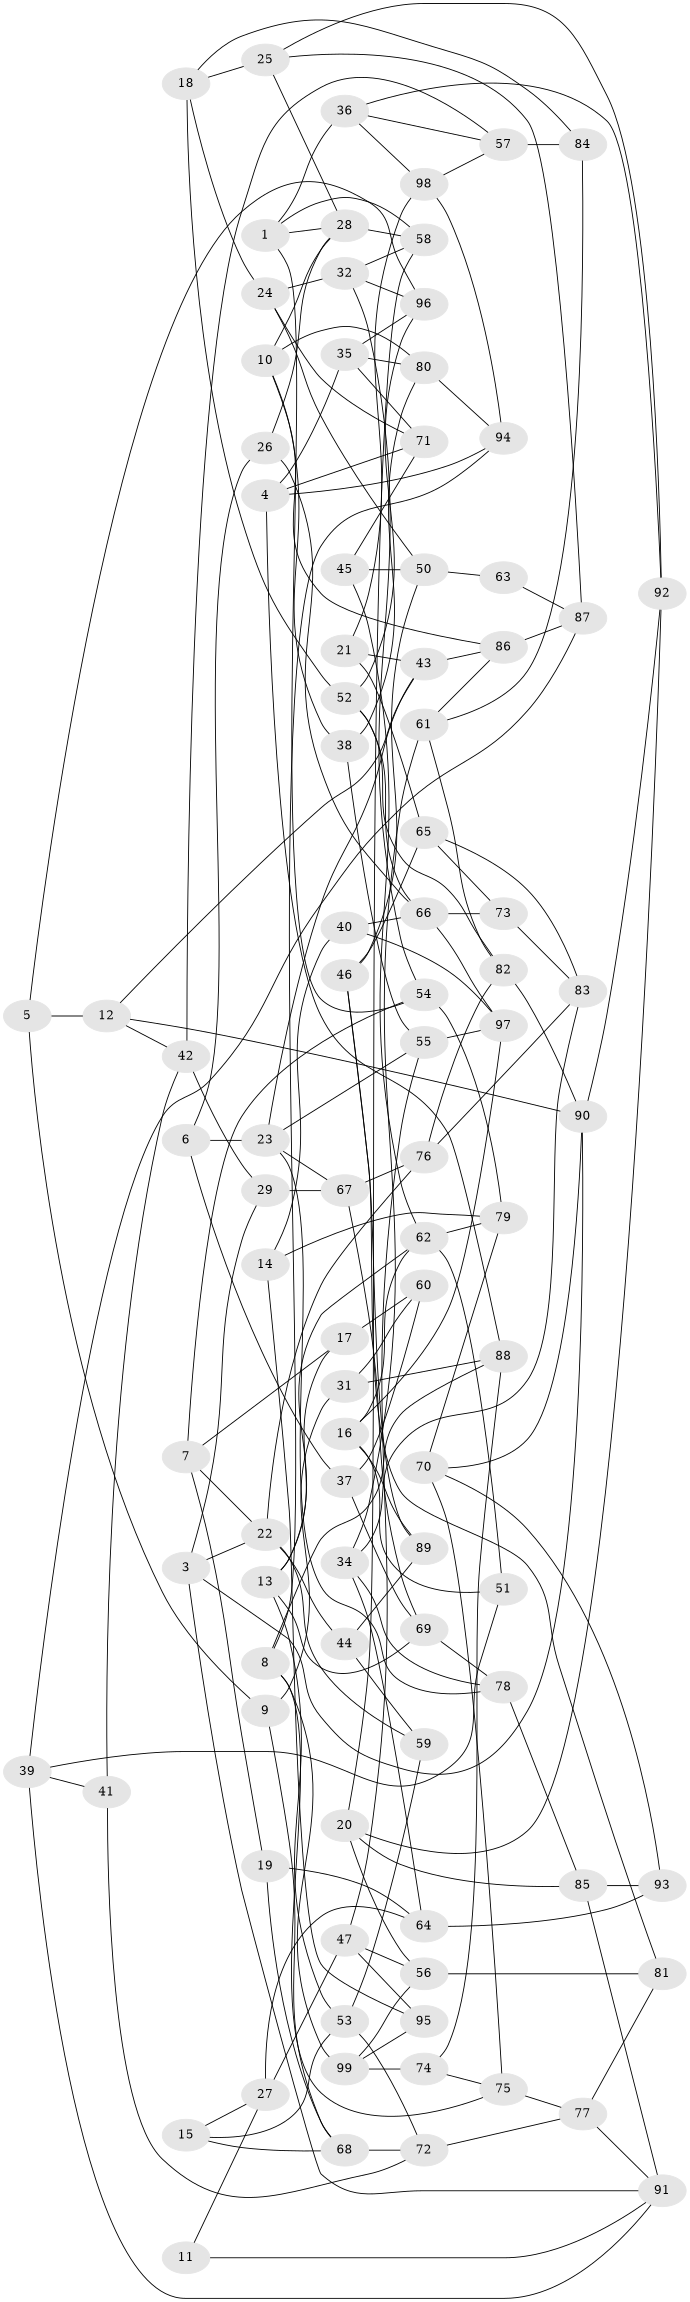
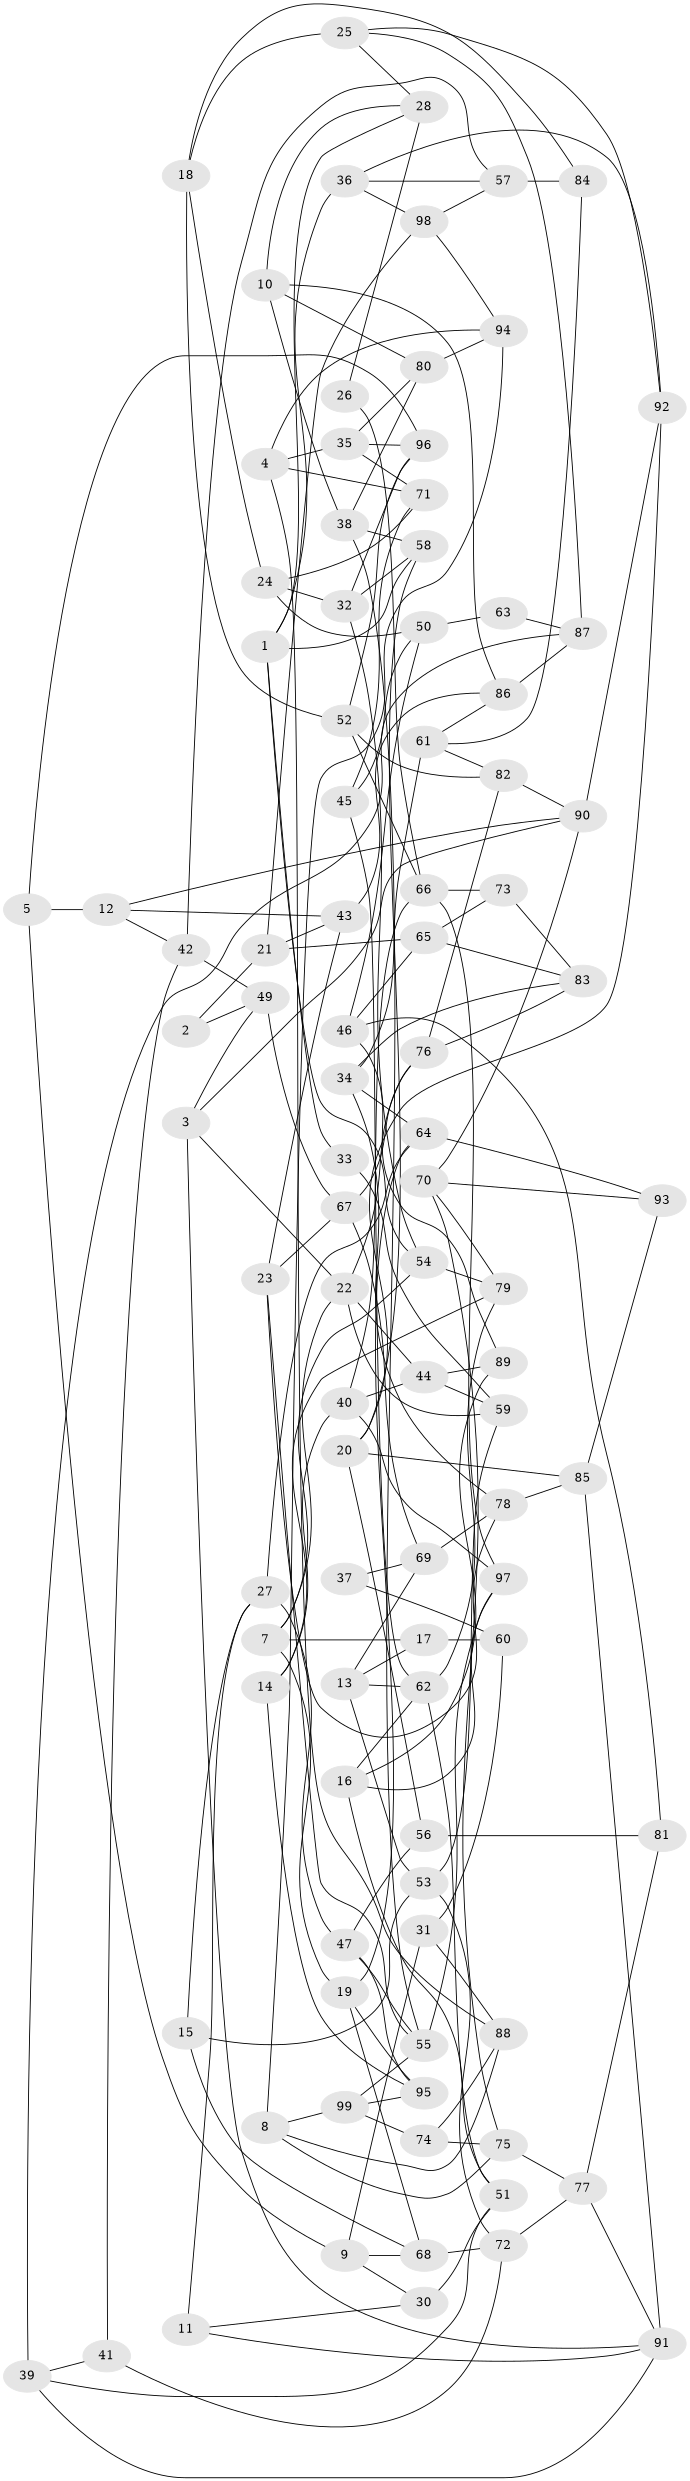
edge "28" -- "58": now "38" -- "58"
node "2": added
node "6": removed
node "33": added
node "29": label "29" -> "49"
edge "44" -- "40": added
edge "56" -- "99": now "55" -- "99"
edge "19" -- "95": added
node "30": added
